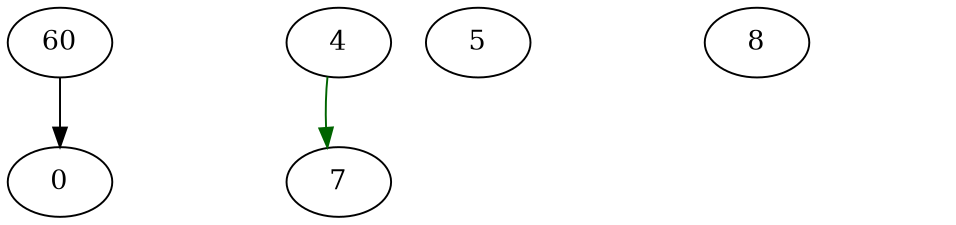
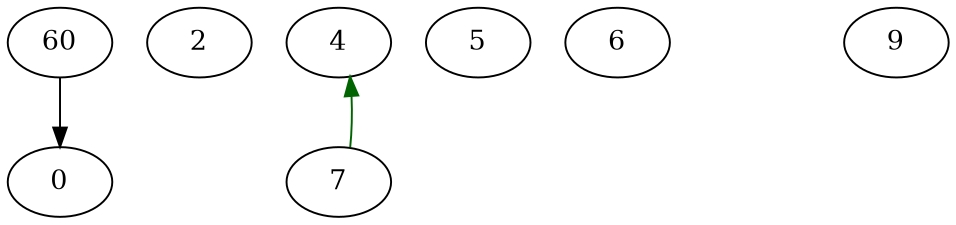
node "2": added
node "6": added
node "8": removed
node "9": added
edge "4" -> "7": reversed
